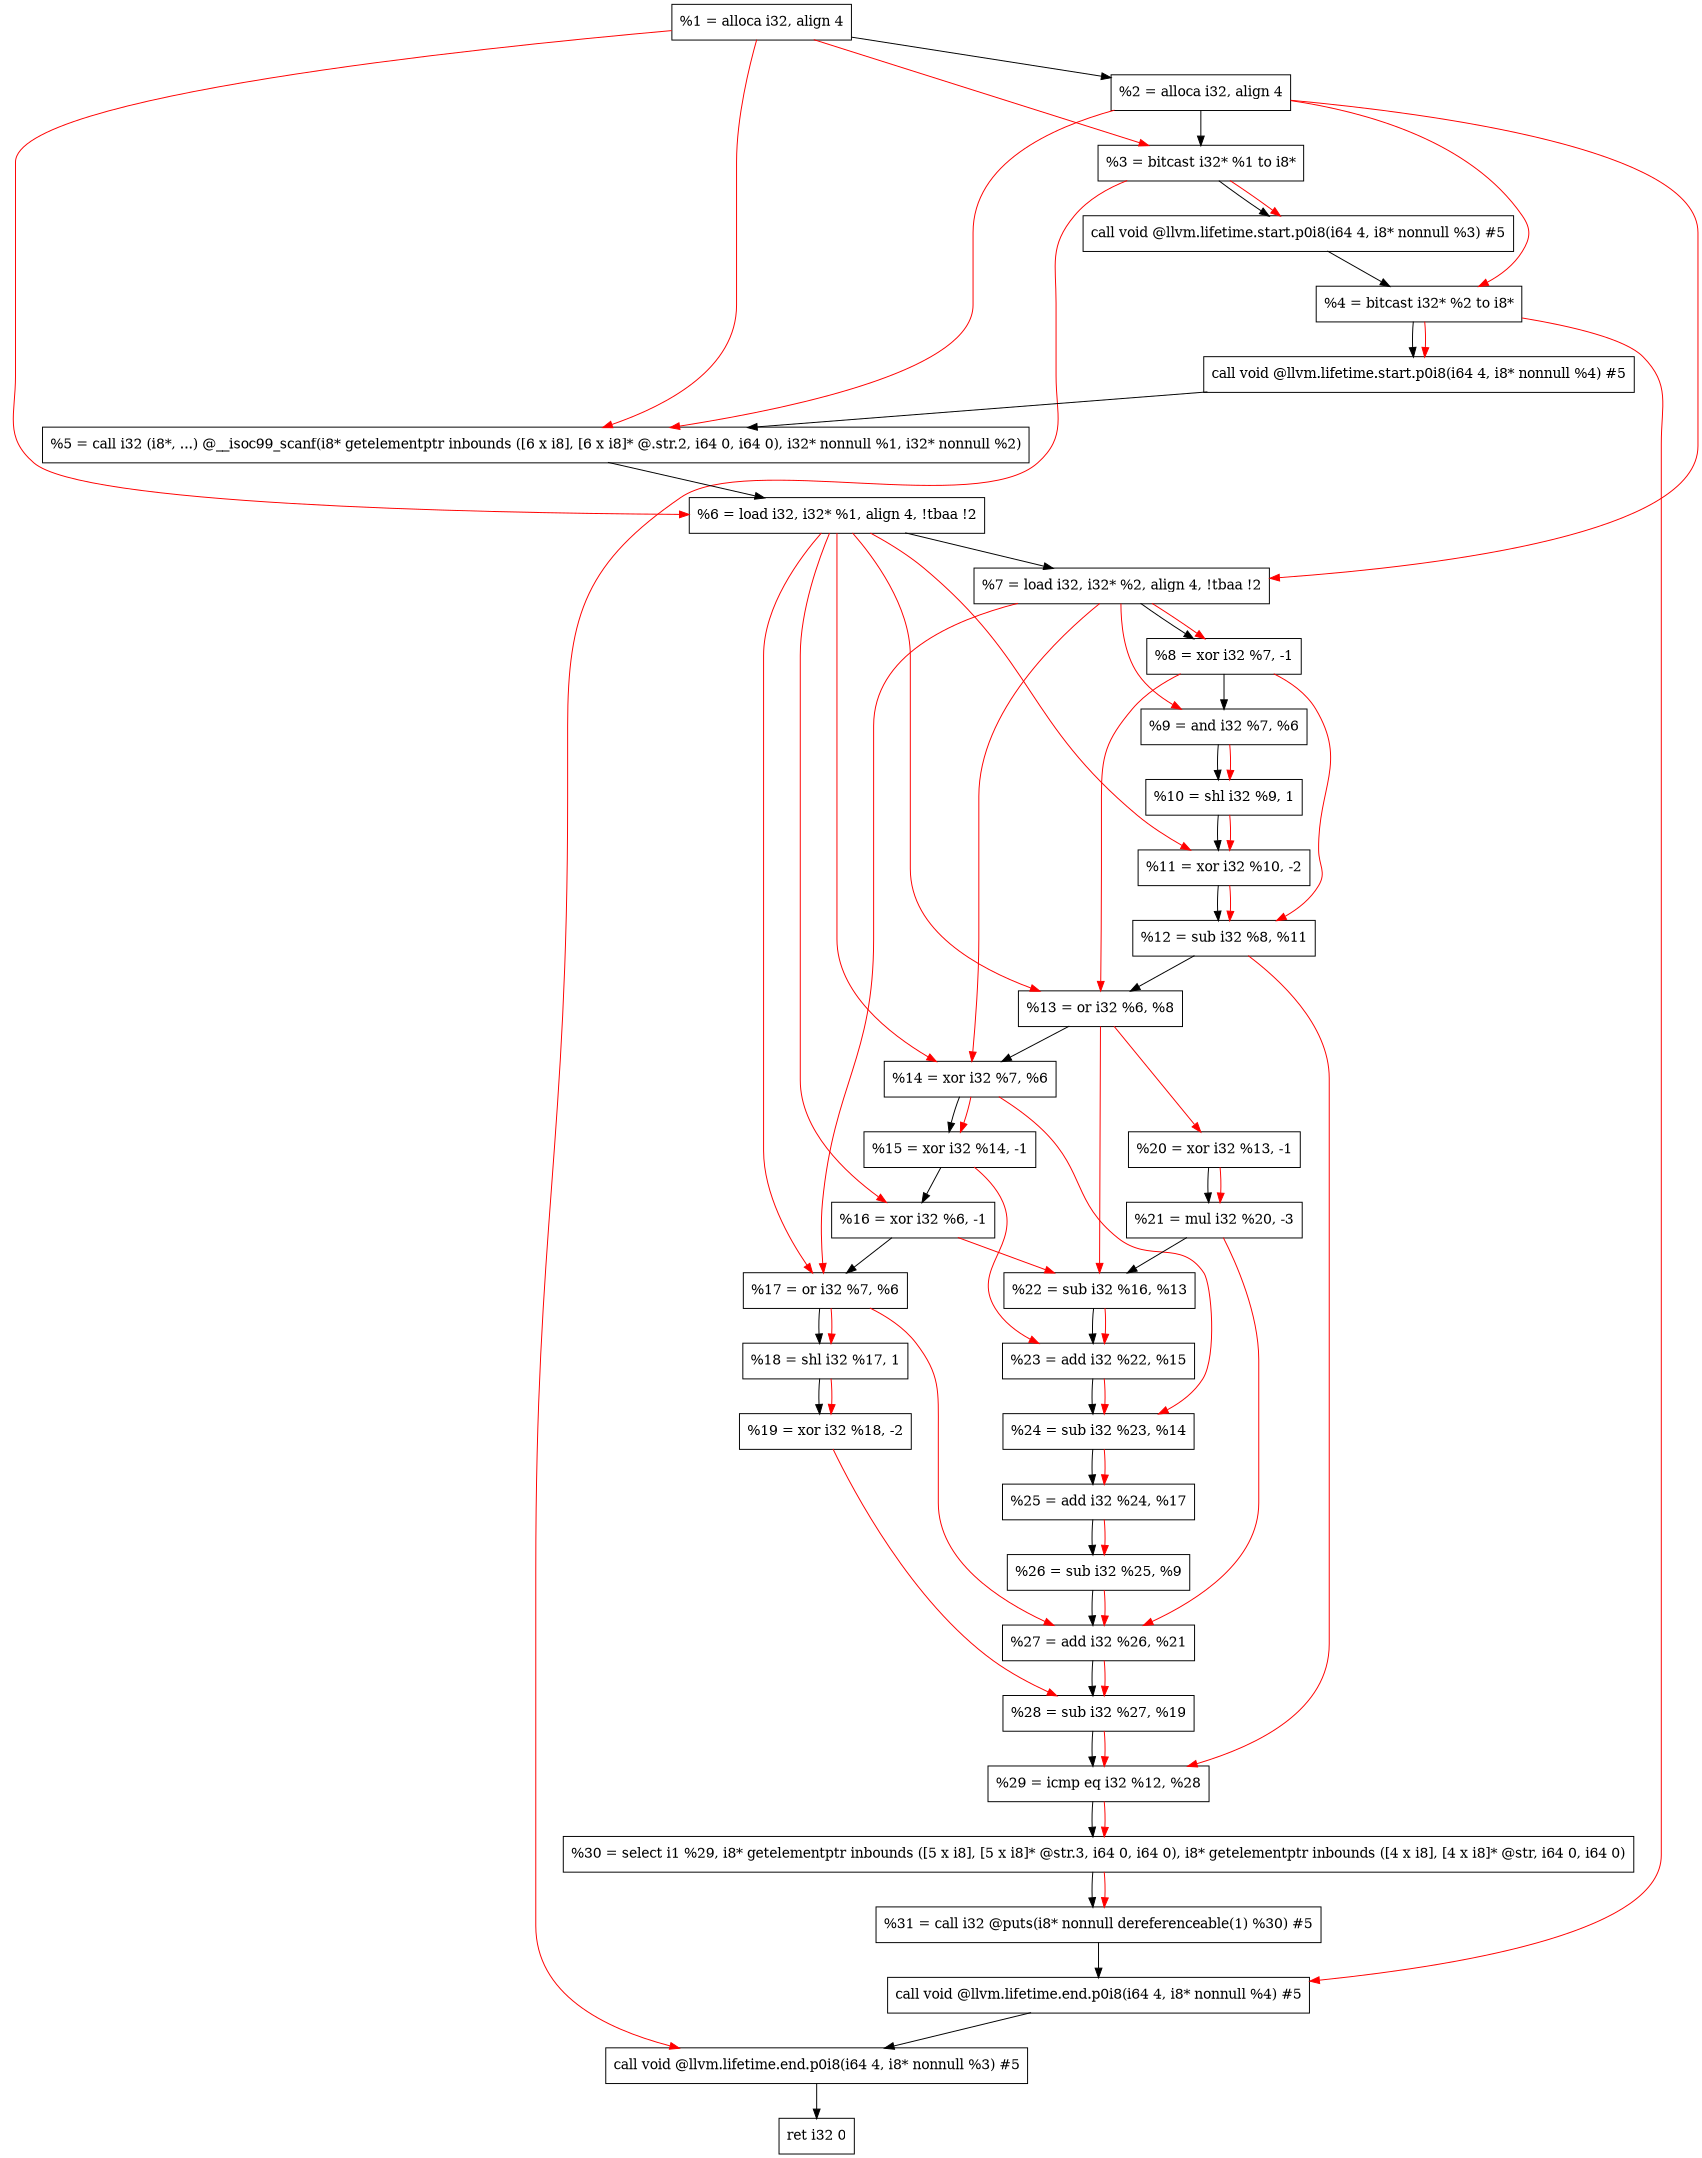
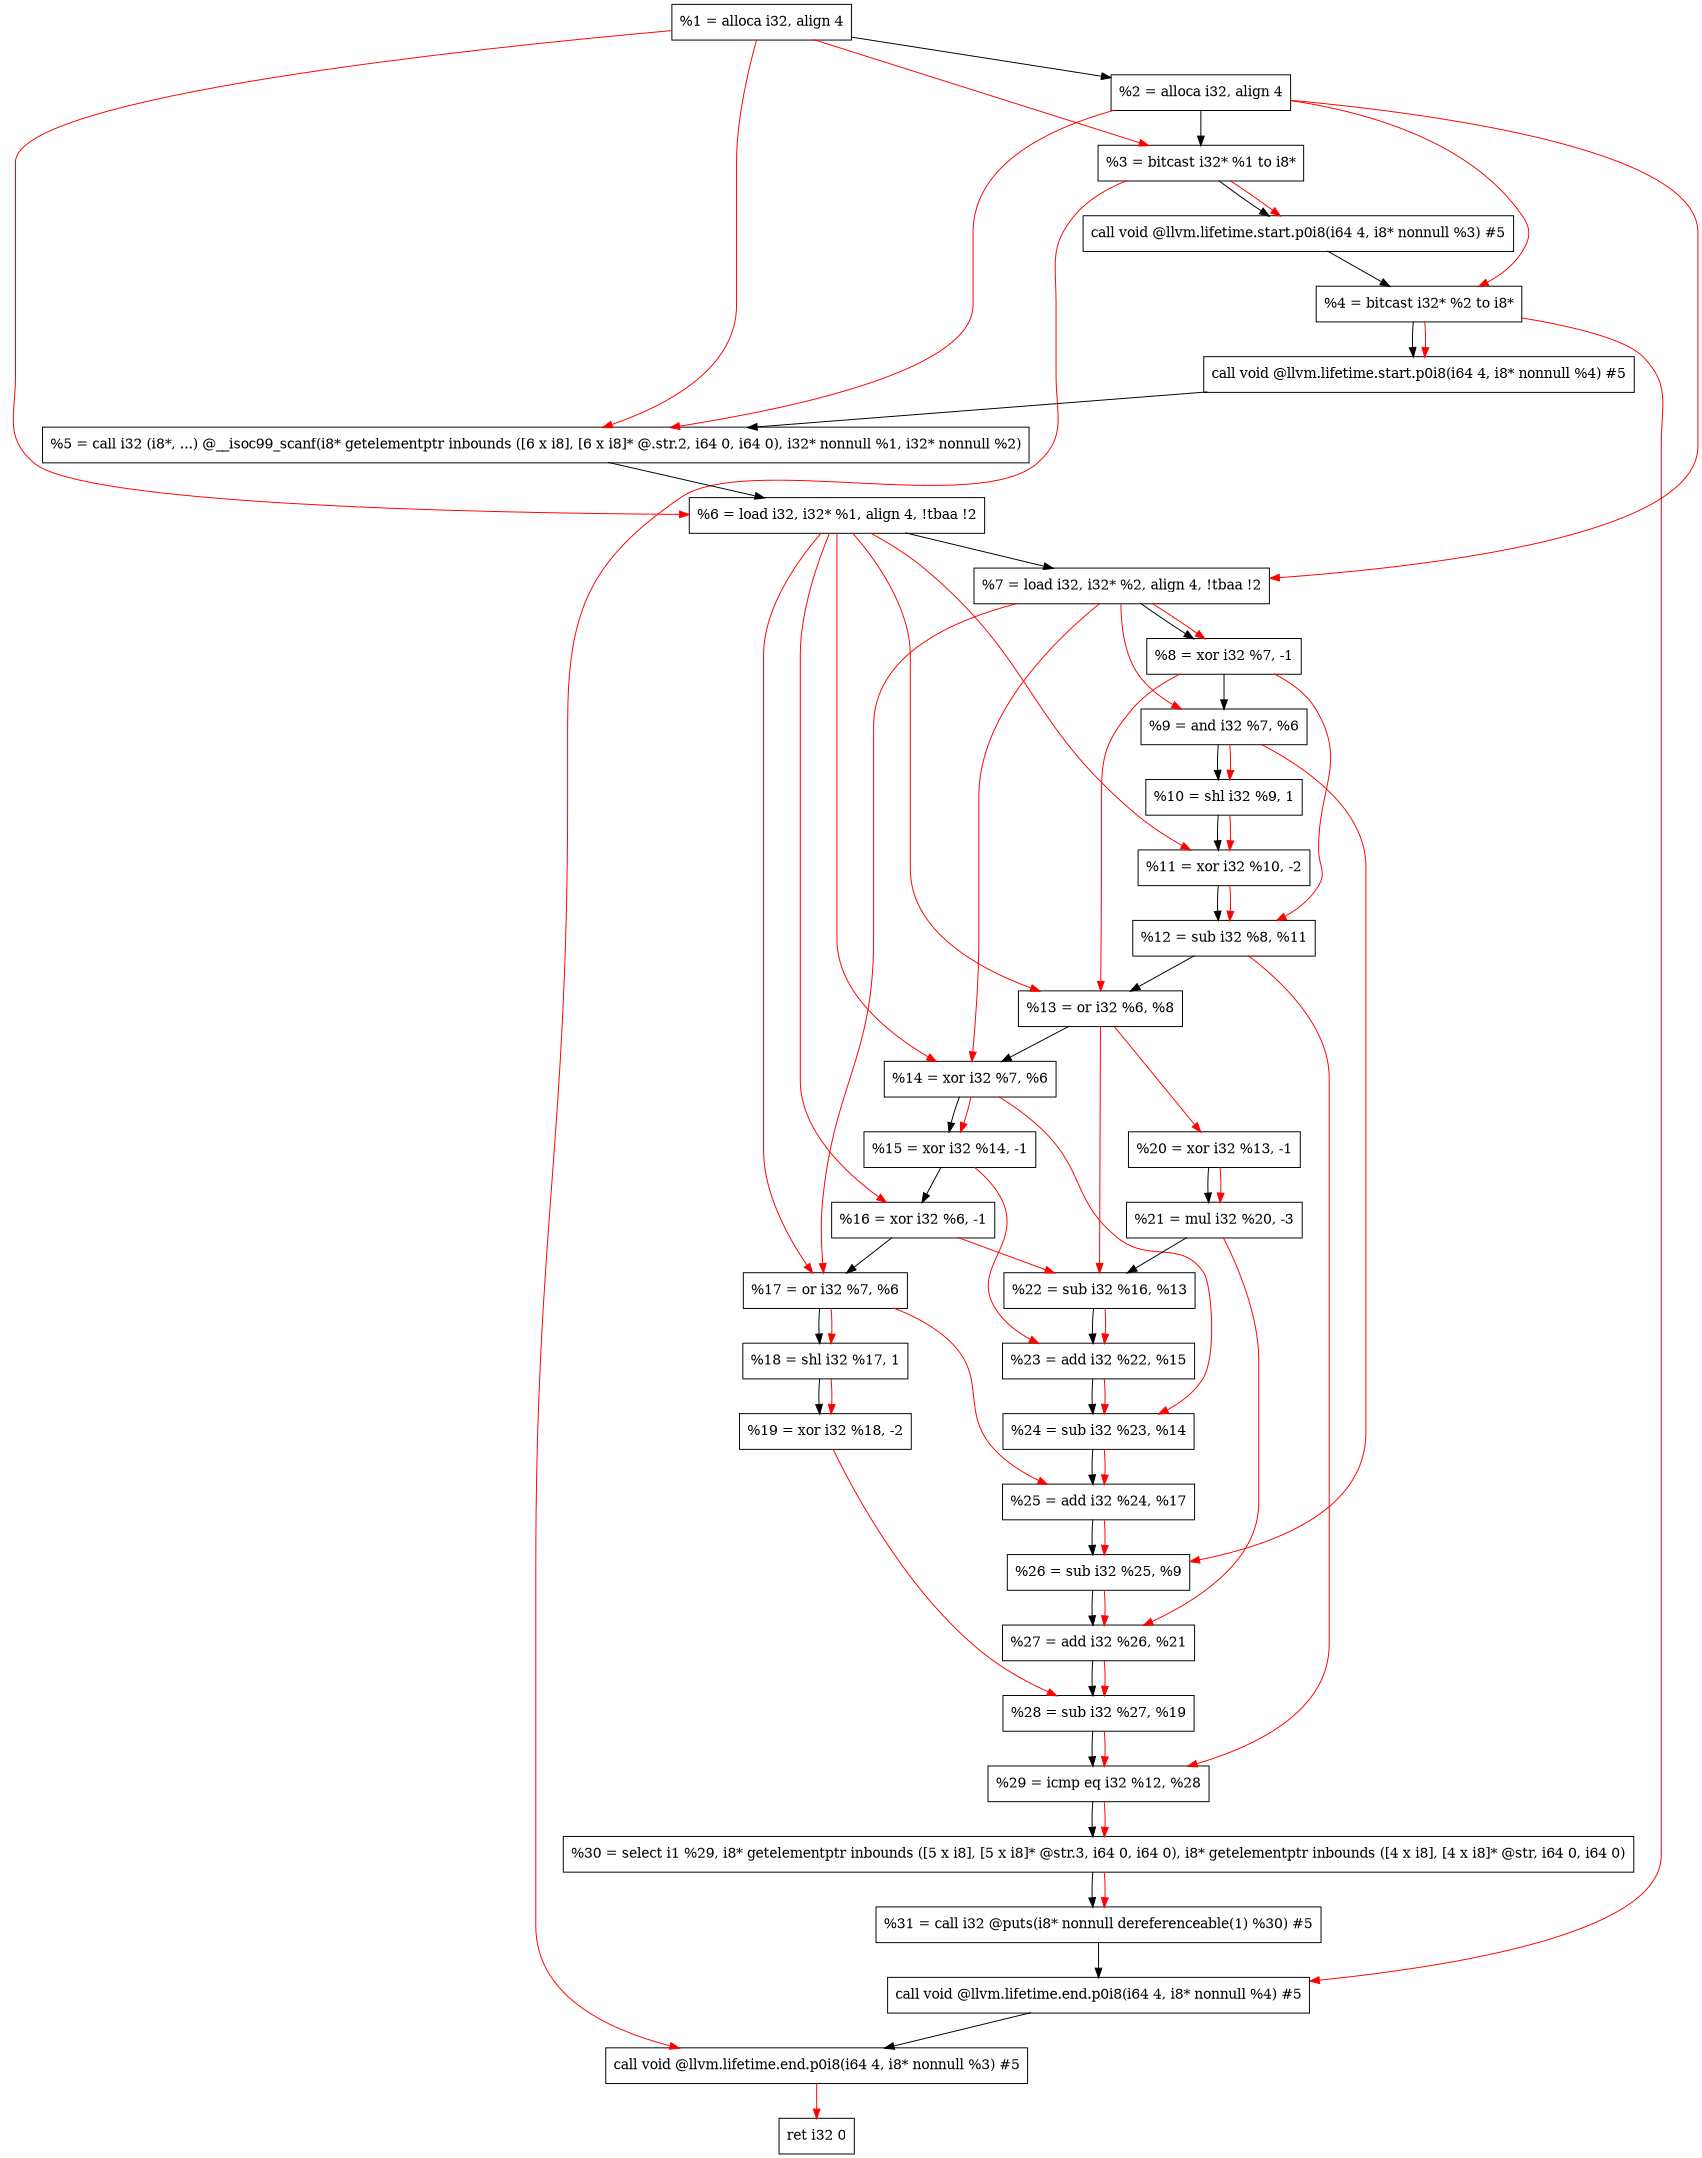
edge "%9 = and i32 %7, %6" -> "%26 = sub i32 %25, %9": added
edge "%17 = or i32 %7, %6" -> "%27 = add i32 %26, %21": now "%17 = or i32 %7, %6" -> "%25 = add i32 %24, %17"
edge "call void @llvm.lifetime.end.p0i8(i64 4, i8* nonnull %3) #5" -> "ret i32 0": color black -> red
